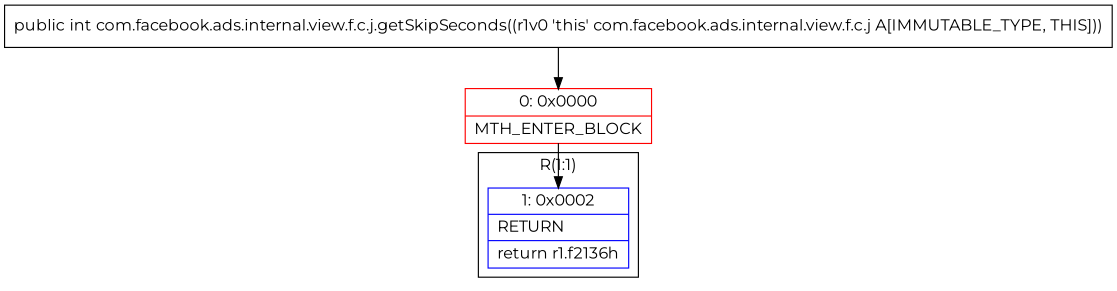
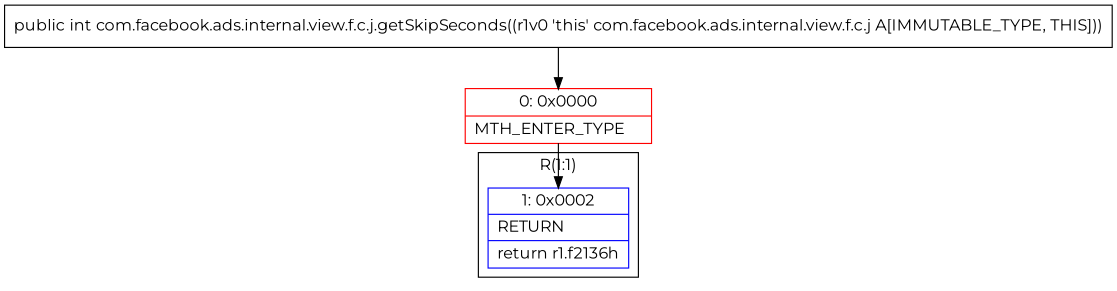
node "0: 0x0000": text "MTH_ENTER_BLOCK" -> "MTH_ENTER_TYPE"
